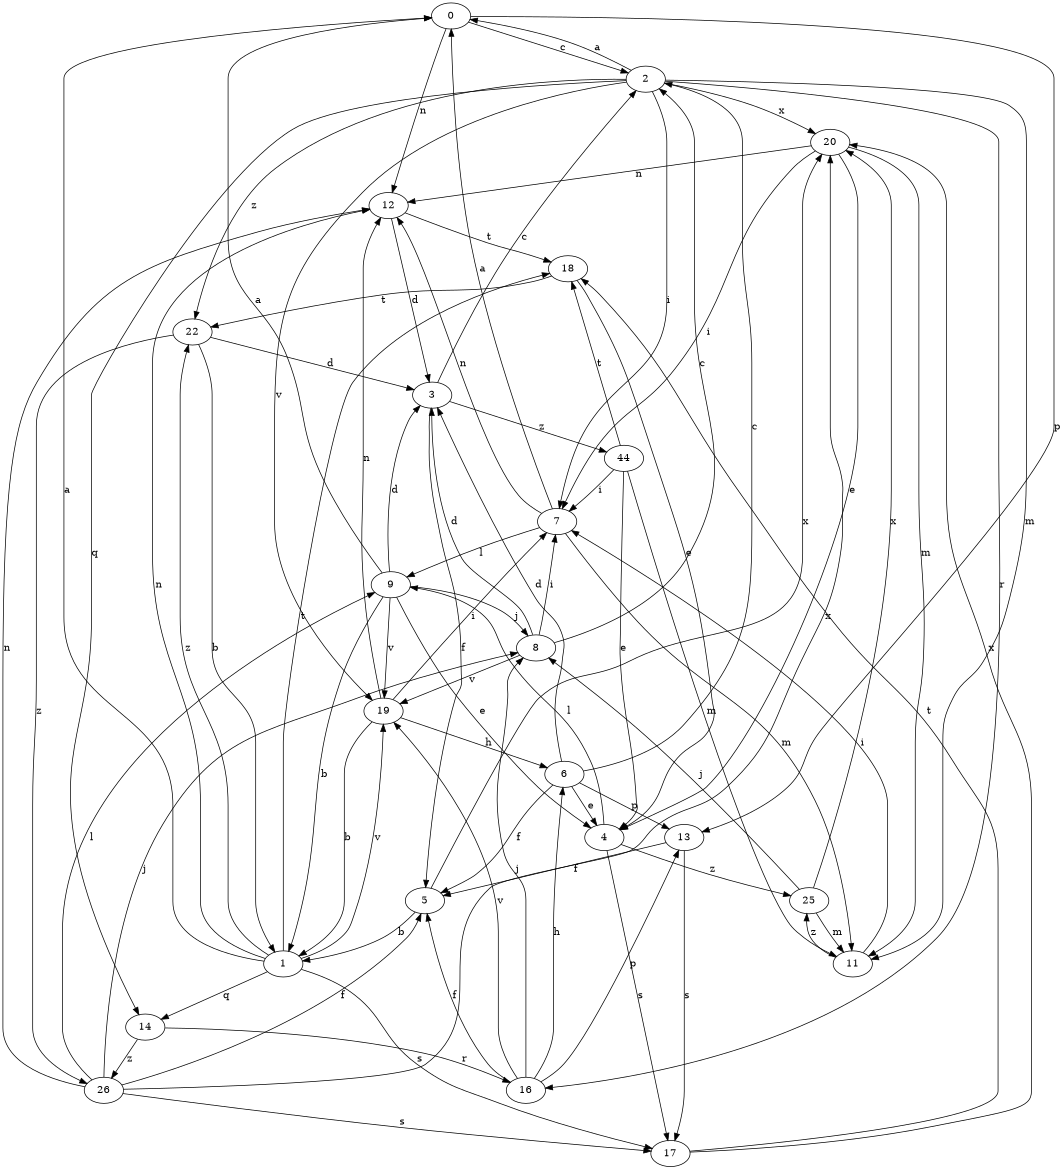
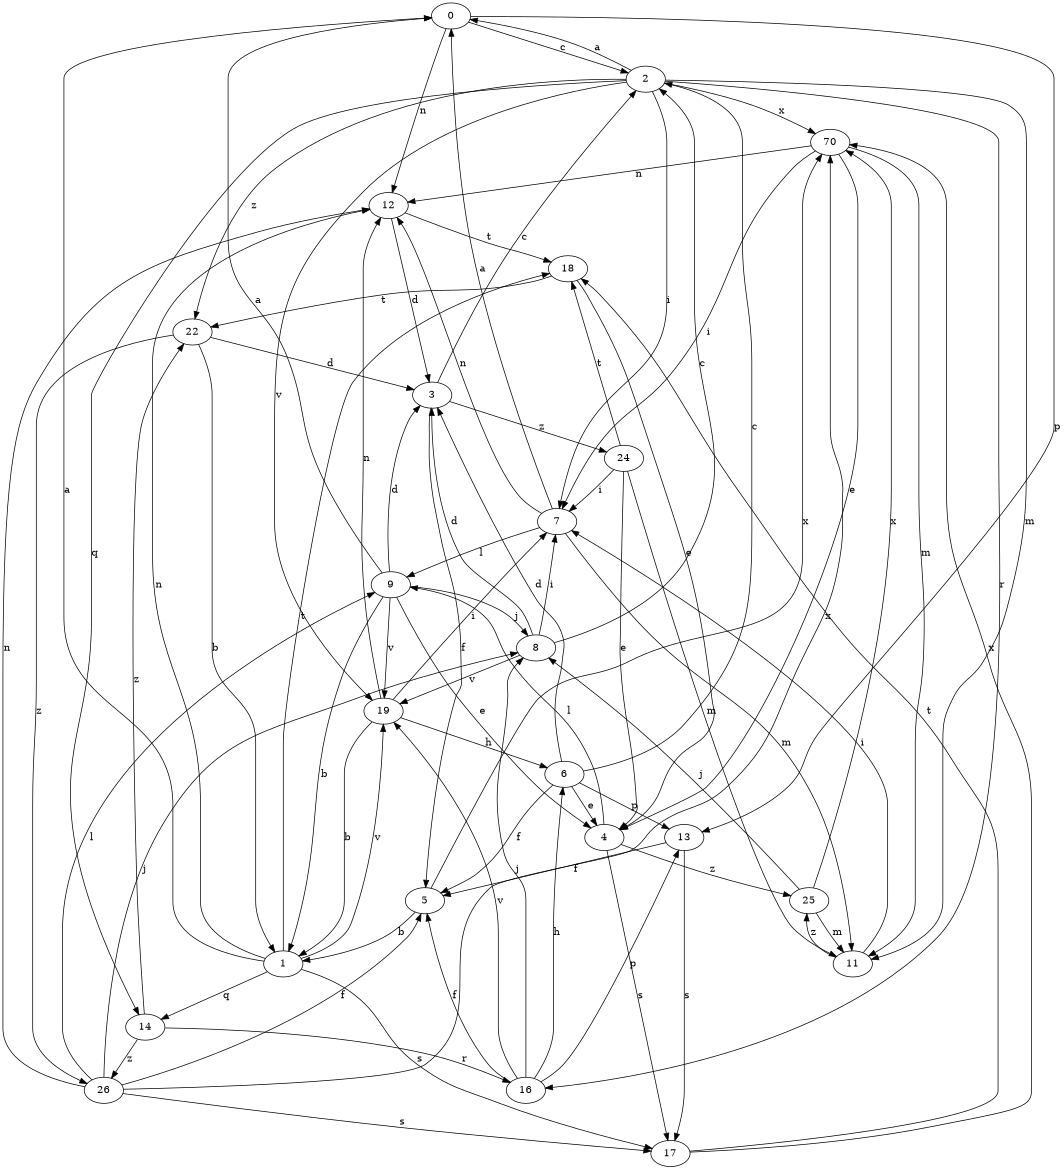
node "20": label "20" -> "70"
node "44": label "44" -> "24"
edge "1" -> "22": now "14" -> "22"
